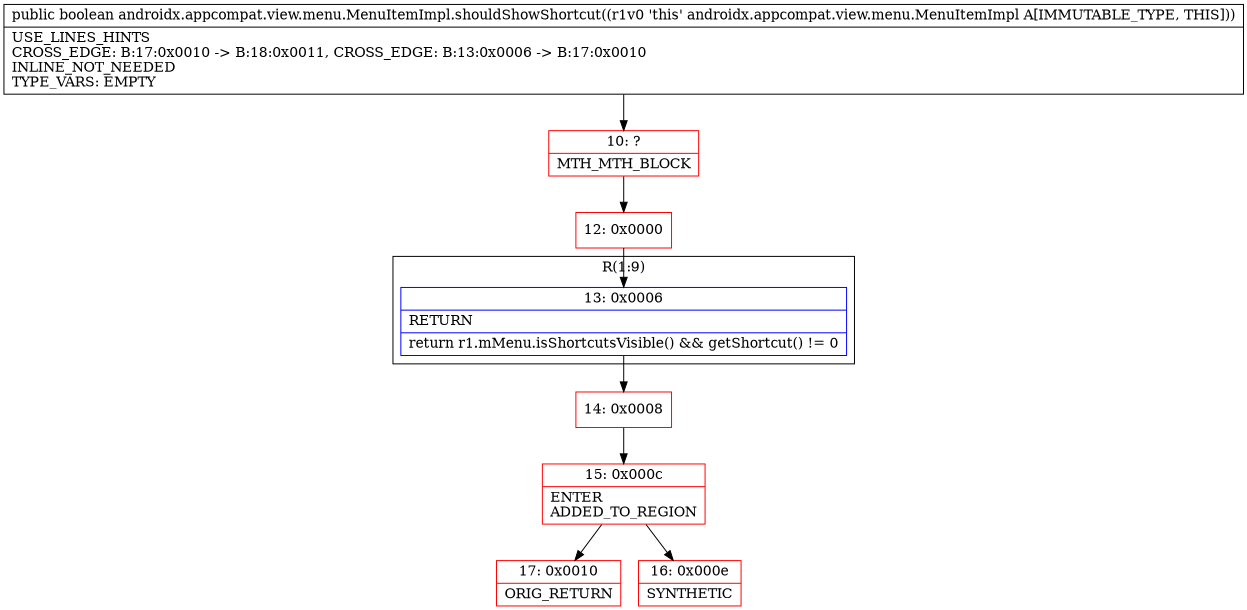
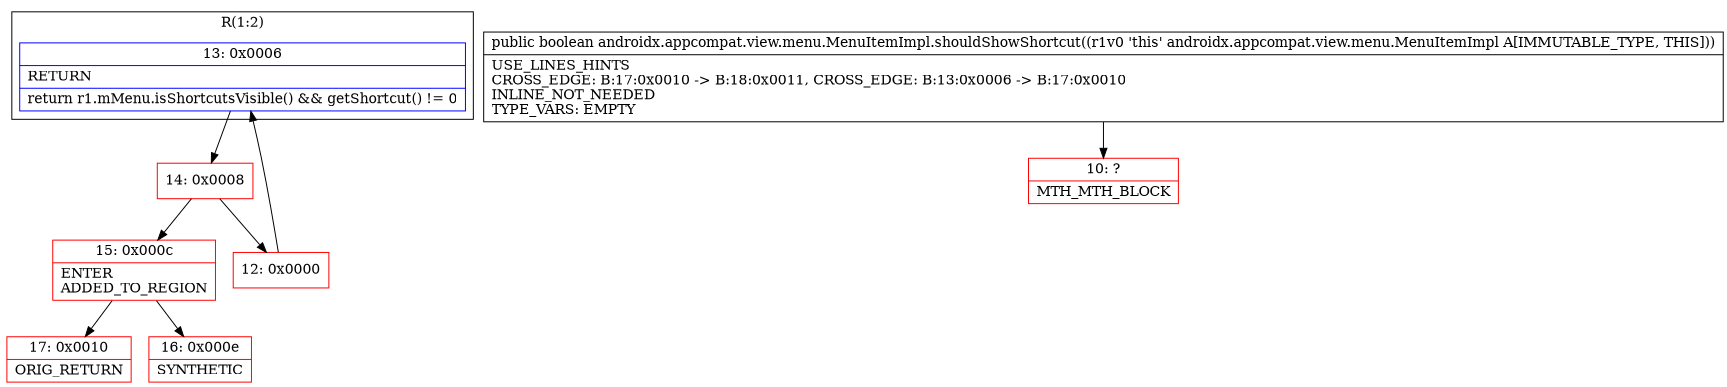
edge "10: ?" -> "12: 0x0000": now "14: 0x0008" -> "12: 0x0000"
cluster "R(1:9)": label "R(1:9)" -> "R(1:2)"
